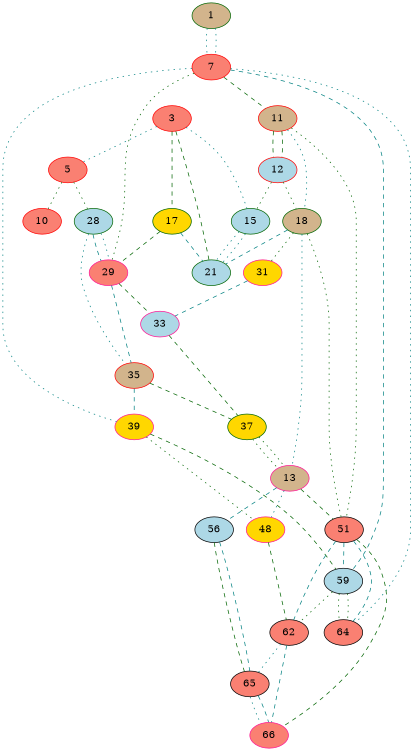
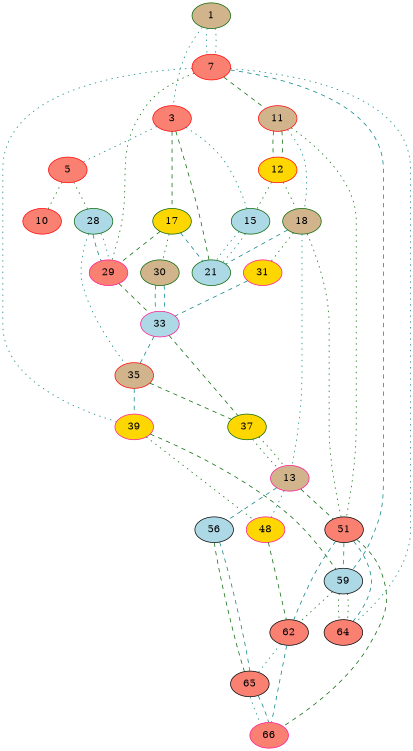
edge "1" -- "3": added
node "12": fillcolor lightblue -> gold
node "30": added
edge "29" -- "35": now "33" -- "35"
